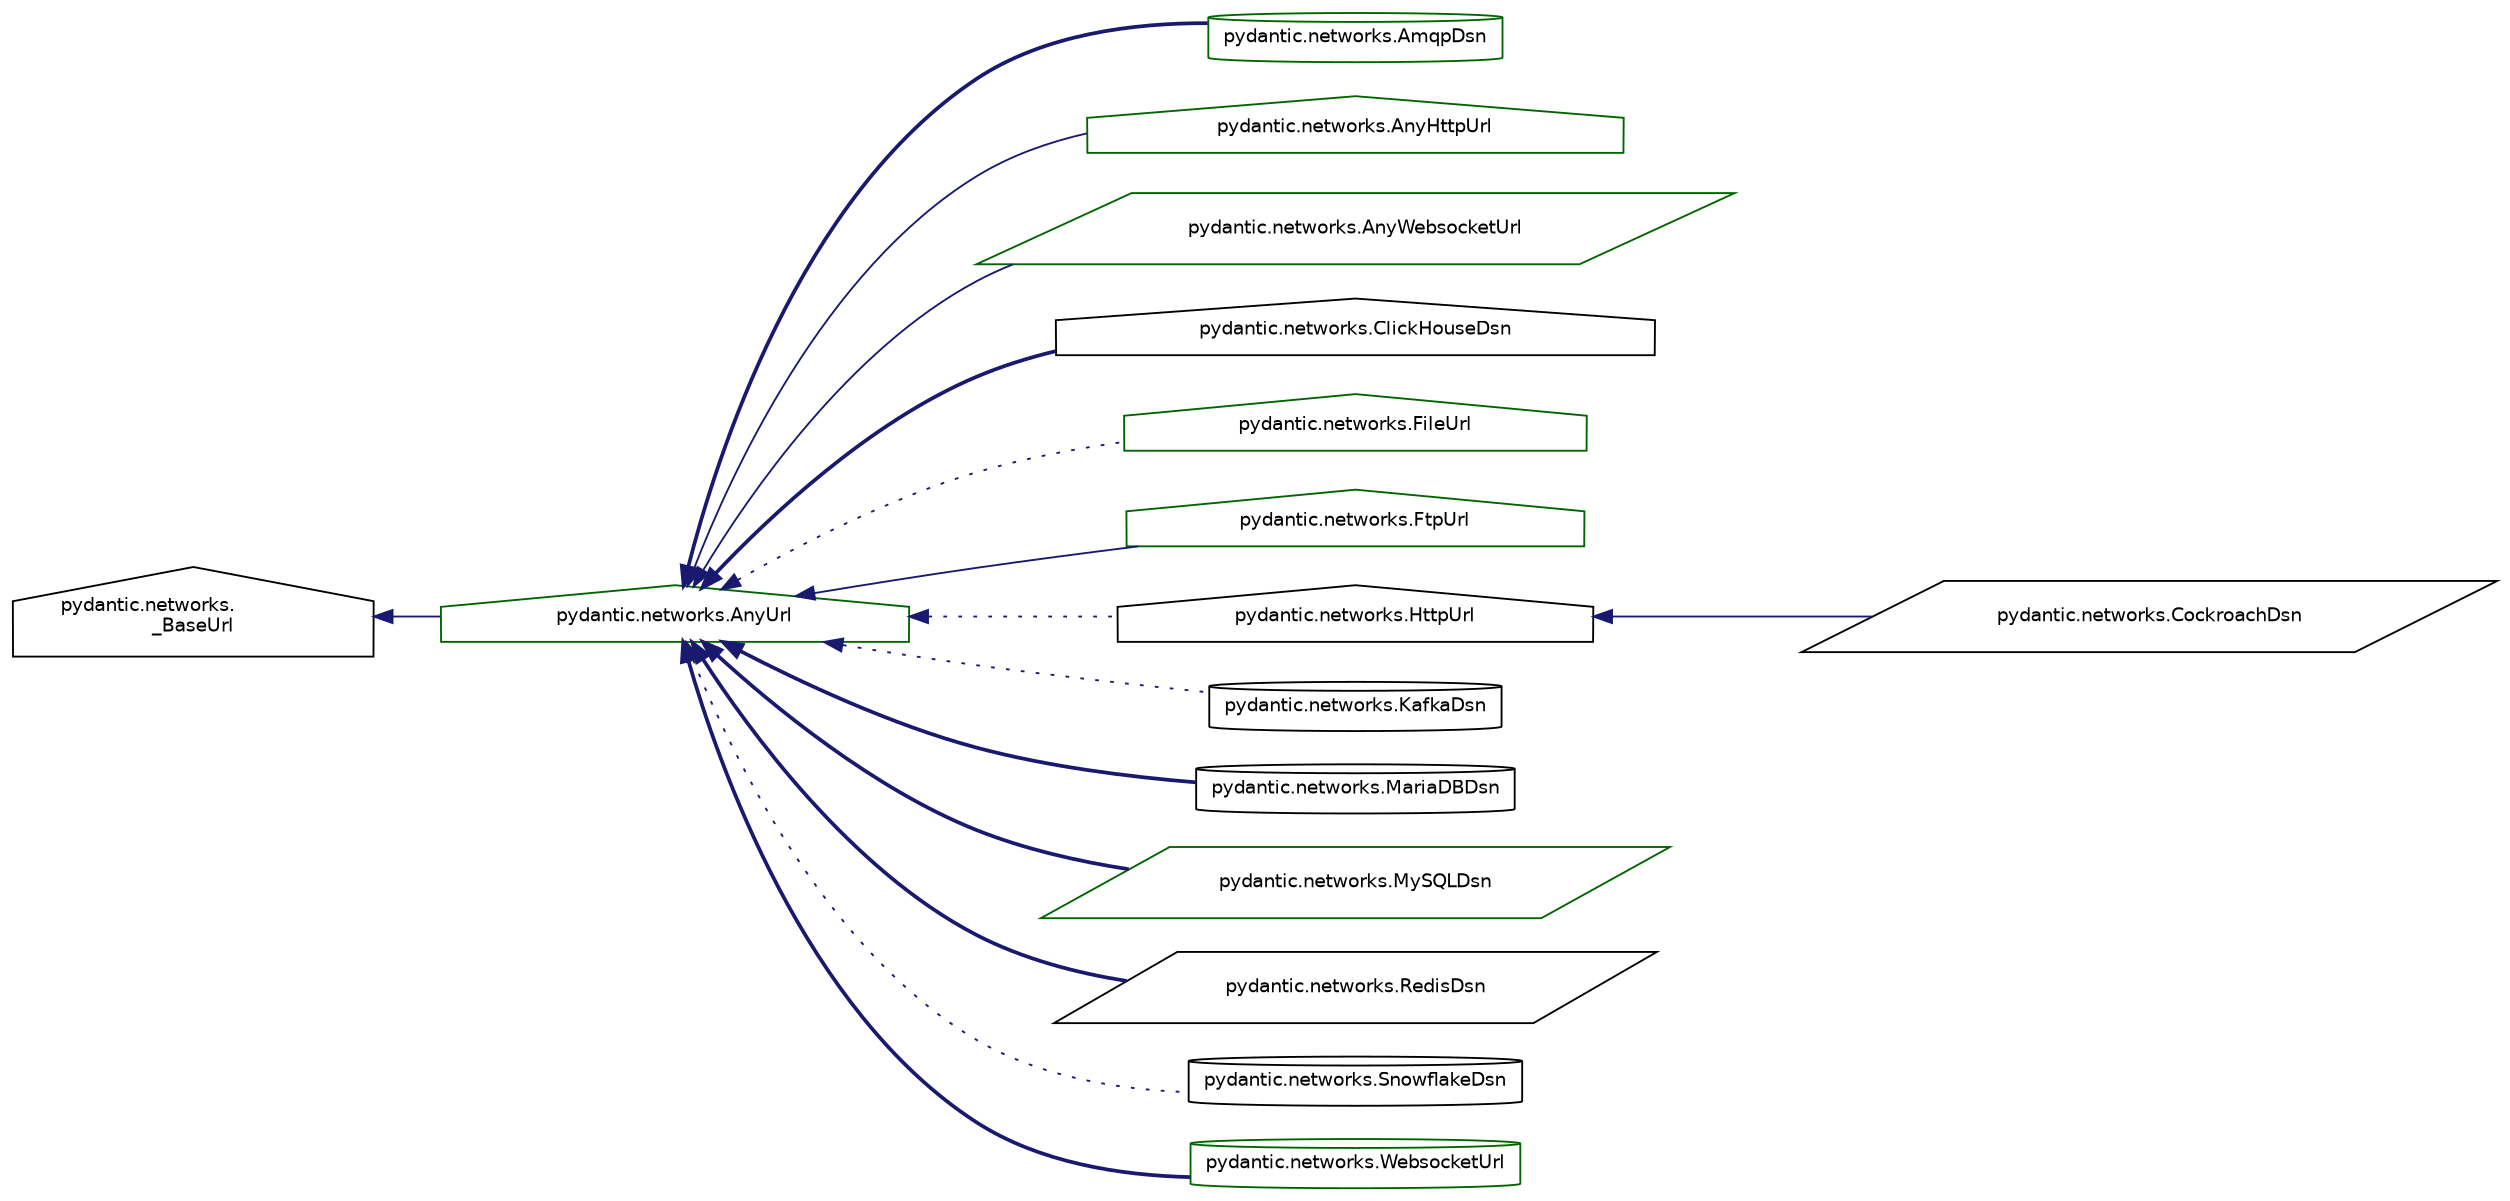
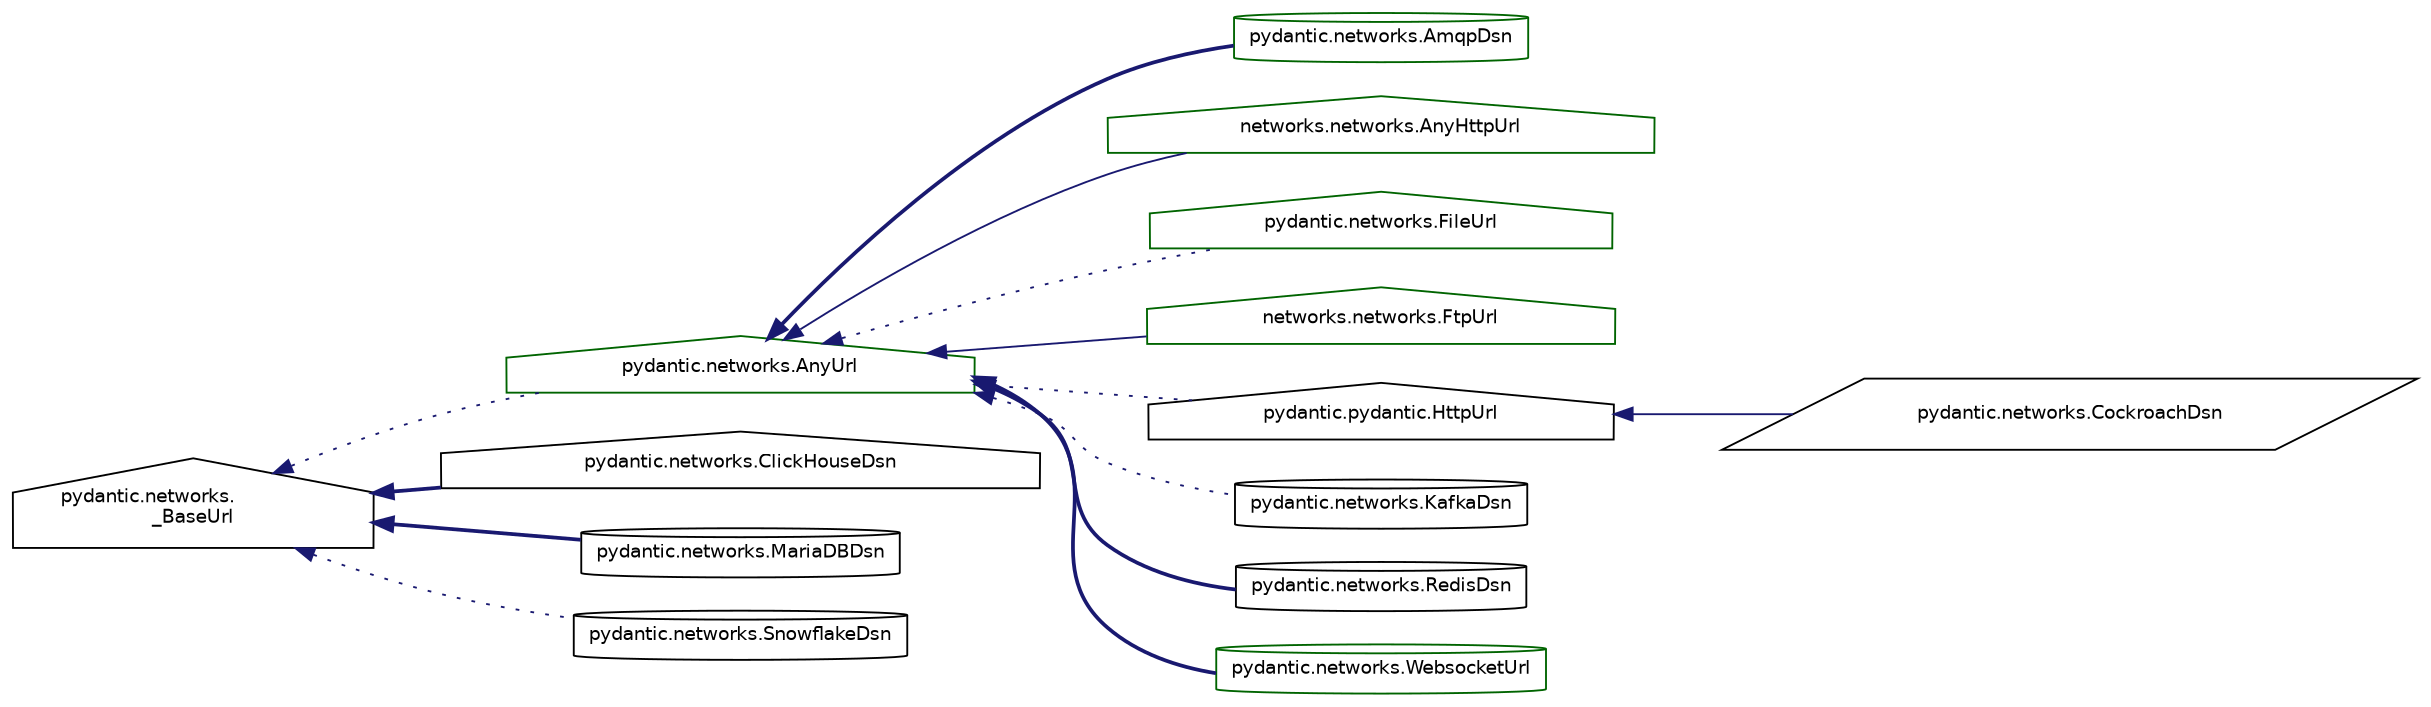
node "pydantic.networks.AnyHttpUrl": label "pydantic.networks.AnyHttpUrl" -> "networks.networks.AnyHttpUrl"
node "pydantic.networks.AnyWebsocketUrl": removed
edge "pydantic.networks.ClickHouseDsn" -> "pydantic.networks.AnyUrl": now "pydantic.networks.ClickHouseDsn" -> "pydantic.networks. _BaseUrl"
node "pydantic.networks.FtpUrl": label "pydantic.networks.FtpUrl" -> "networks.networks.FtpUrl"
edge "pydantic.networks.AnyUrl" -> "pydantic.networks. _BaseUrl": style solid -> dotted
node "pydantic.networks.HttpUrl": label "pydantic.networks.HttpUrl" -> "pydantic.pydantic.HttpUrl"
edge "pydantic.networks.MariaDBDsn" -> "pydantic.networks.AnyUrl": now "pydantic.networks.MariaDBDsn" -> "pydantic.networks. _BaseUrl"
node "pydantic.networks.MySQLDsn": removed
edge "pydantic.networks.SnowflakeDsn" -> "pydantic.networks.AnyUrl": now "pydantic.networks.SnowflakeDsn" -> "pydantic.networks. _BaseUrl"
node "pydantic.networks.RedisDsn": shape parallelogram -> cylinder
